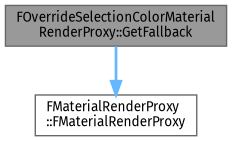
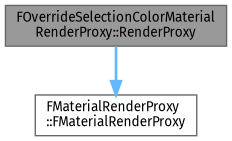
node "FOverrideSelectionColorMaterial RenderProxy::GetFallback": label "FOverrideSelectionColorMaterial RenderProxy::GetFallback" -> "FOverrideSelectionColorMaterial RenderProxy::RenderProxy"
